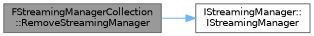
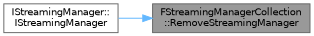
edge "FStreamingManagerCollection ::RemoveStreamingManager" -> "IStreamingManager:: IStreamingManager": reversed
